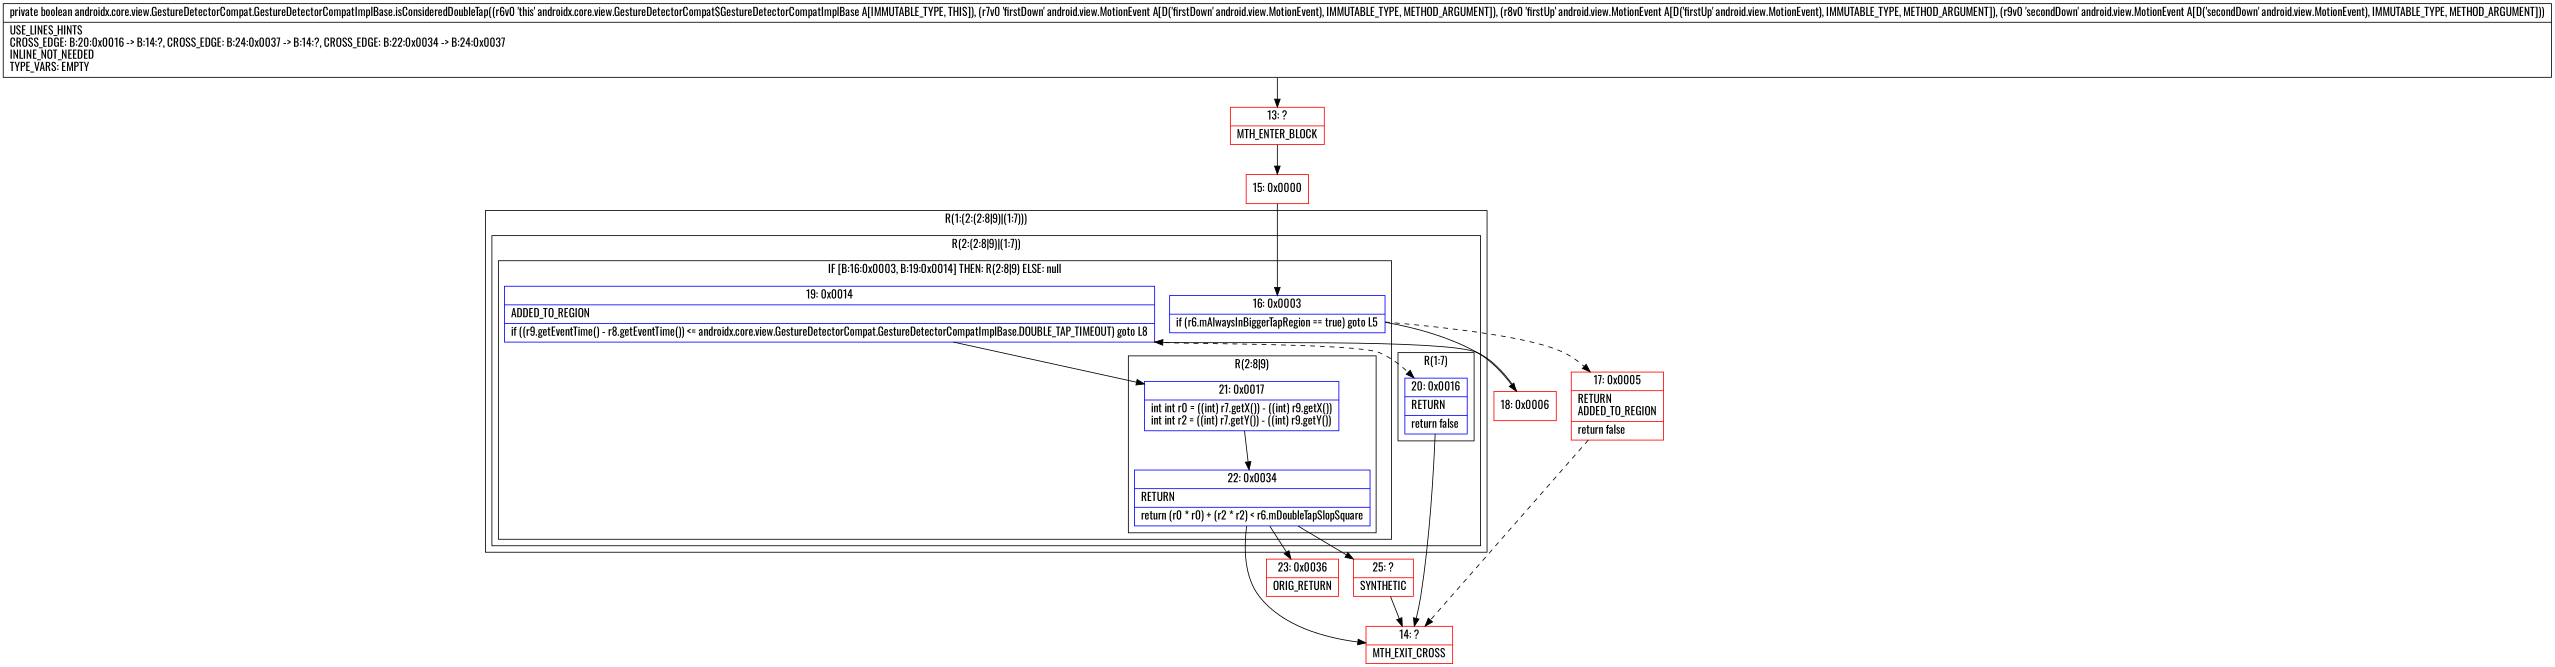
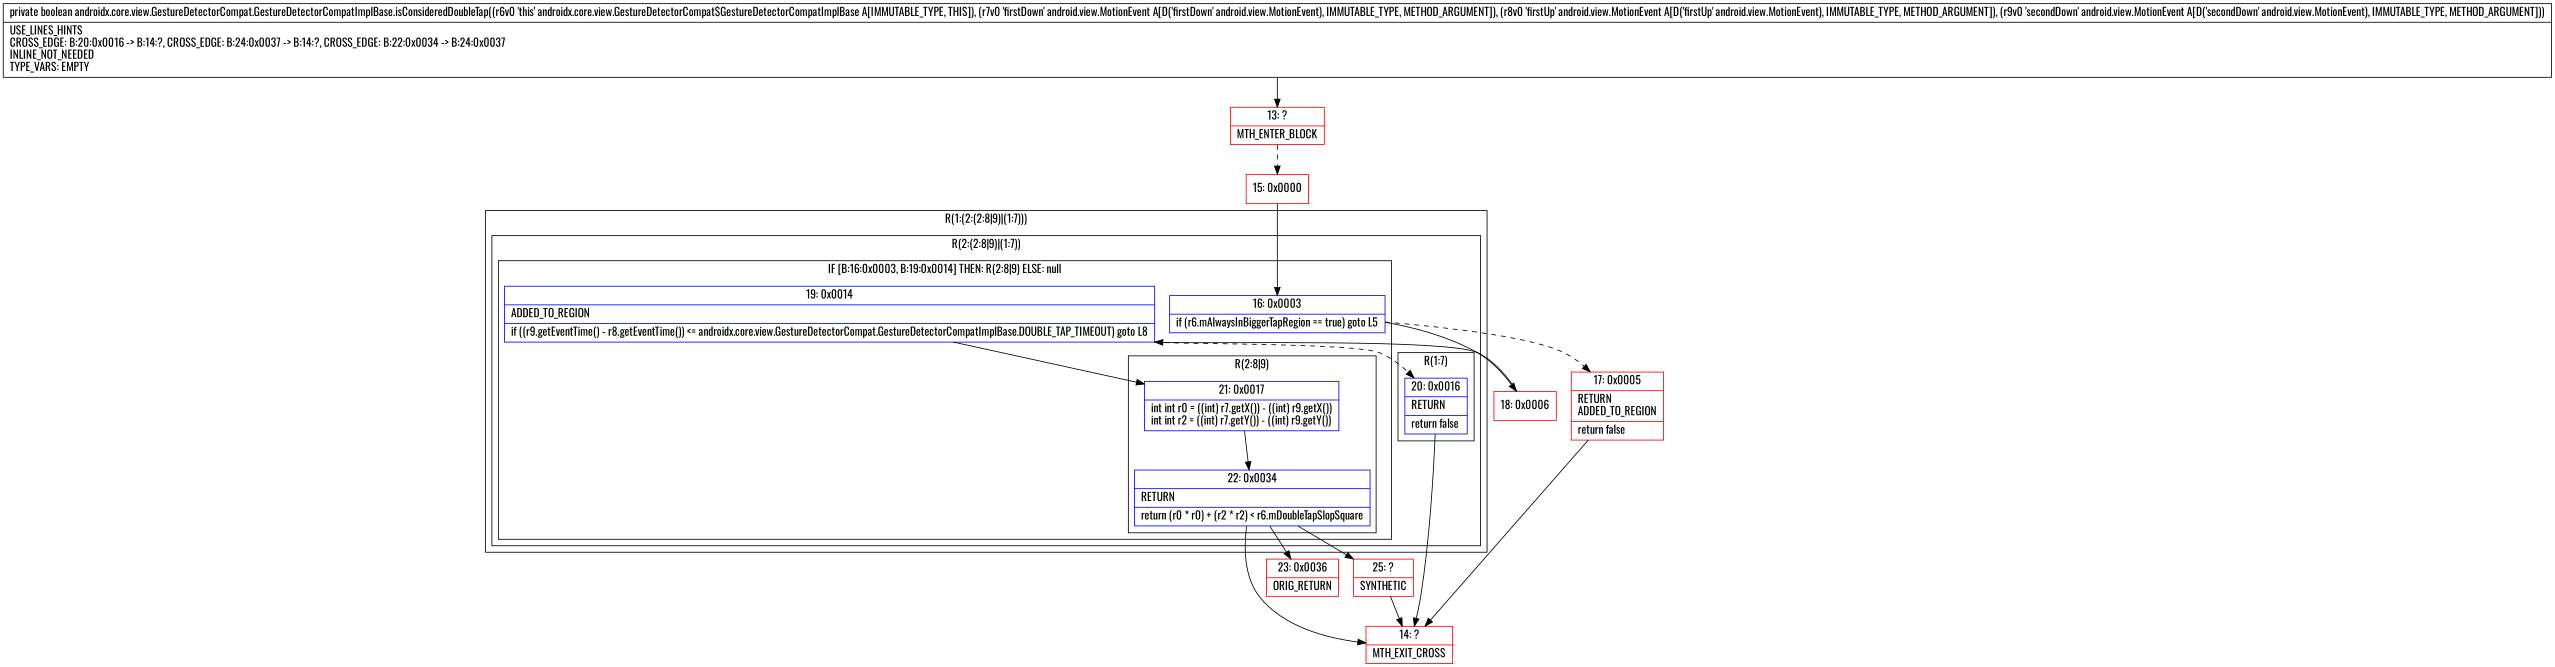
edge "13: ?" -> "15: 0x0000": style solid -> dashed
edge "17: 0x0005" -> "14: ?": style dashed -> solid
